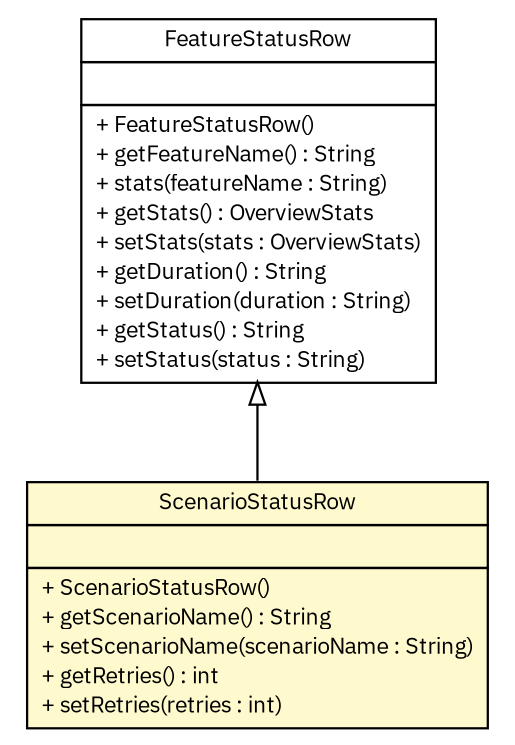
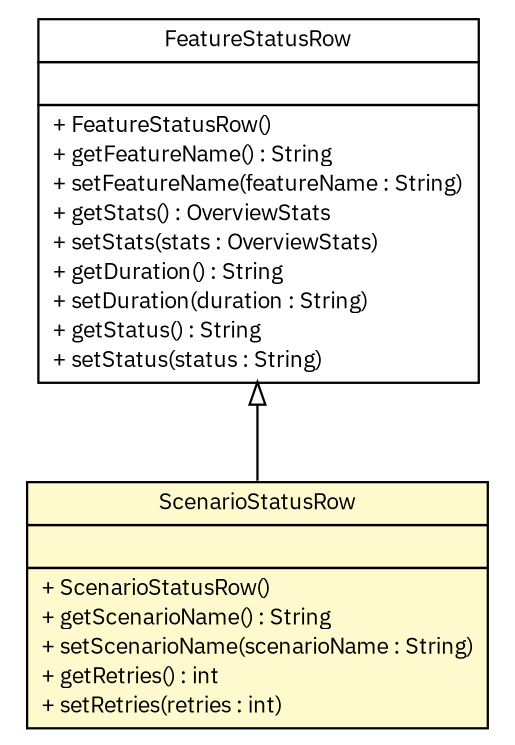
node "FeatureStatusRow": text "+ stats(featureName : String)" -> "+ setFeatureName(featureName : String)"
